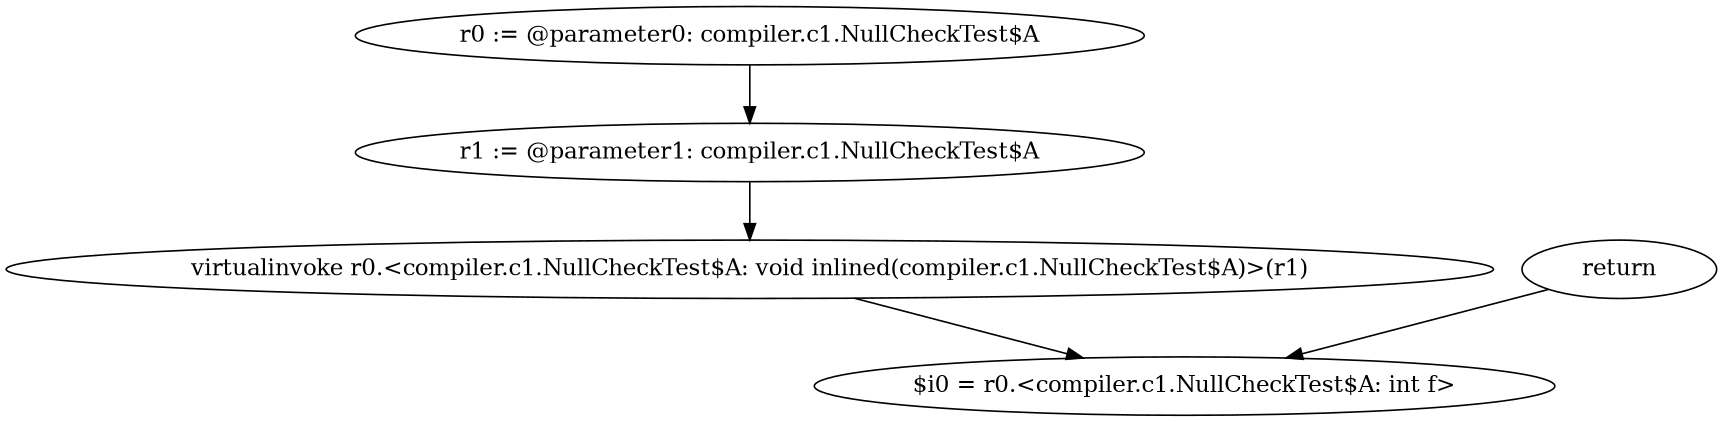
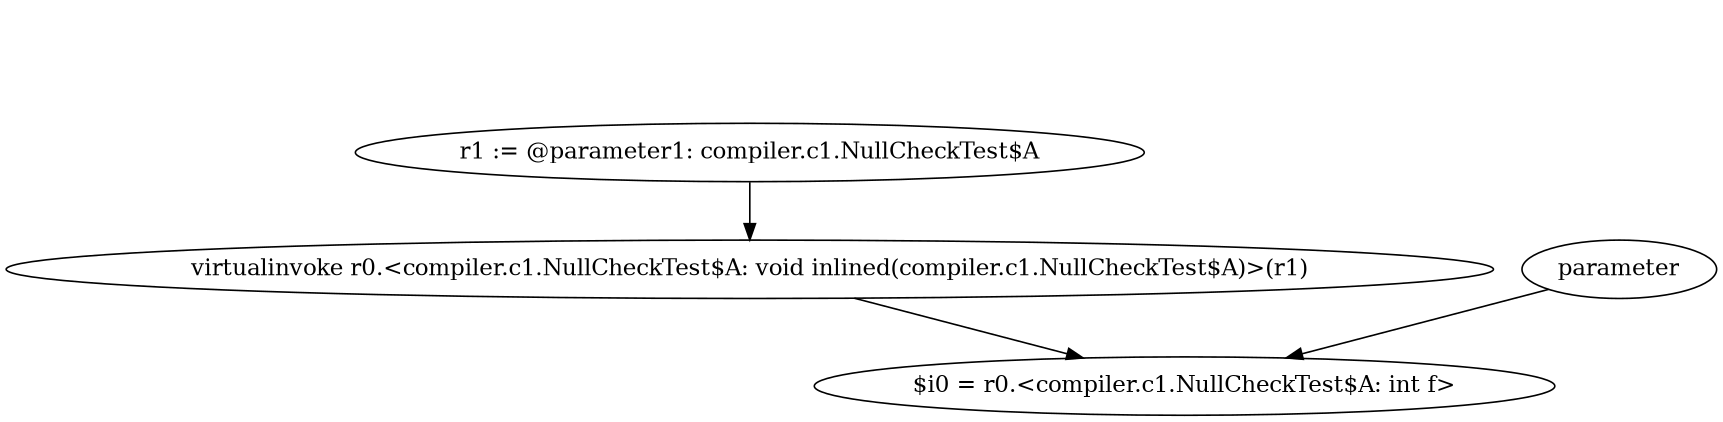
node "r0 := @parameter0: compiler.c1.NullCheckTest$A": removed
node "return": label "return" -> "parameter"
